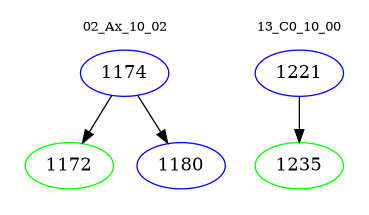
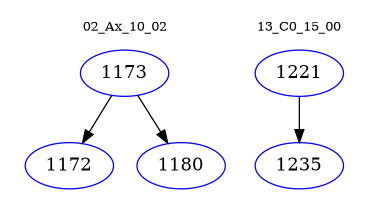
cluster "13_C0_10_00": label "13_C0_10_00" -> "13_C0_15_00"
node "1174": label "1174" -> "1173"
node "1172": color green -> blue
node "1235": color green -> blue
